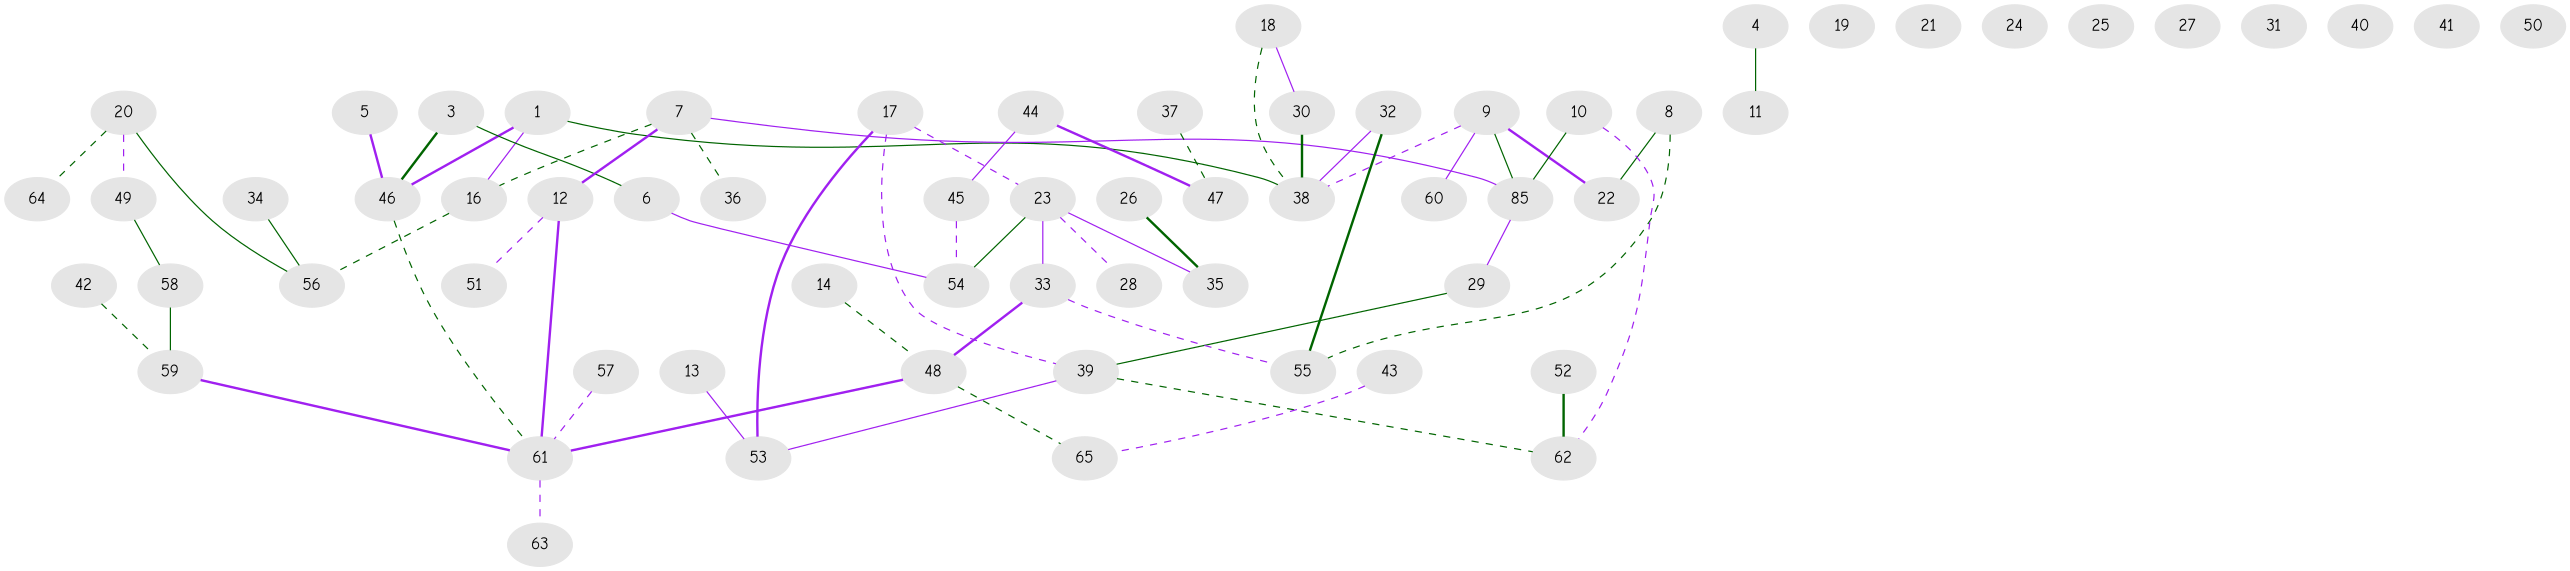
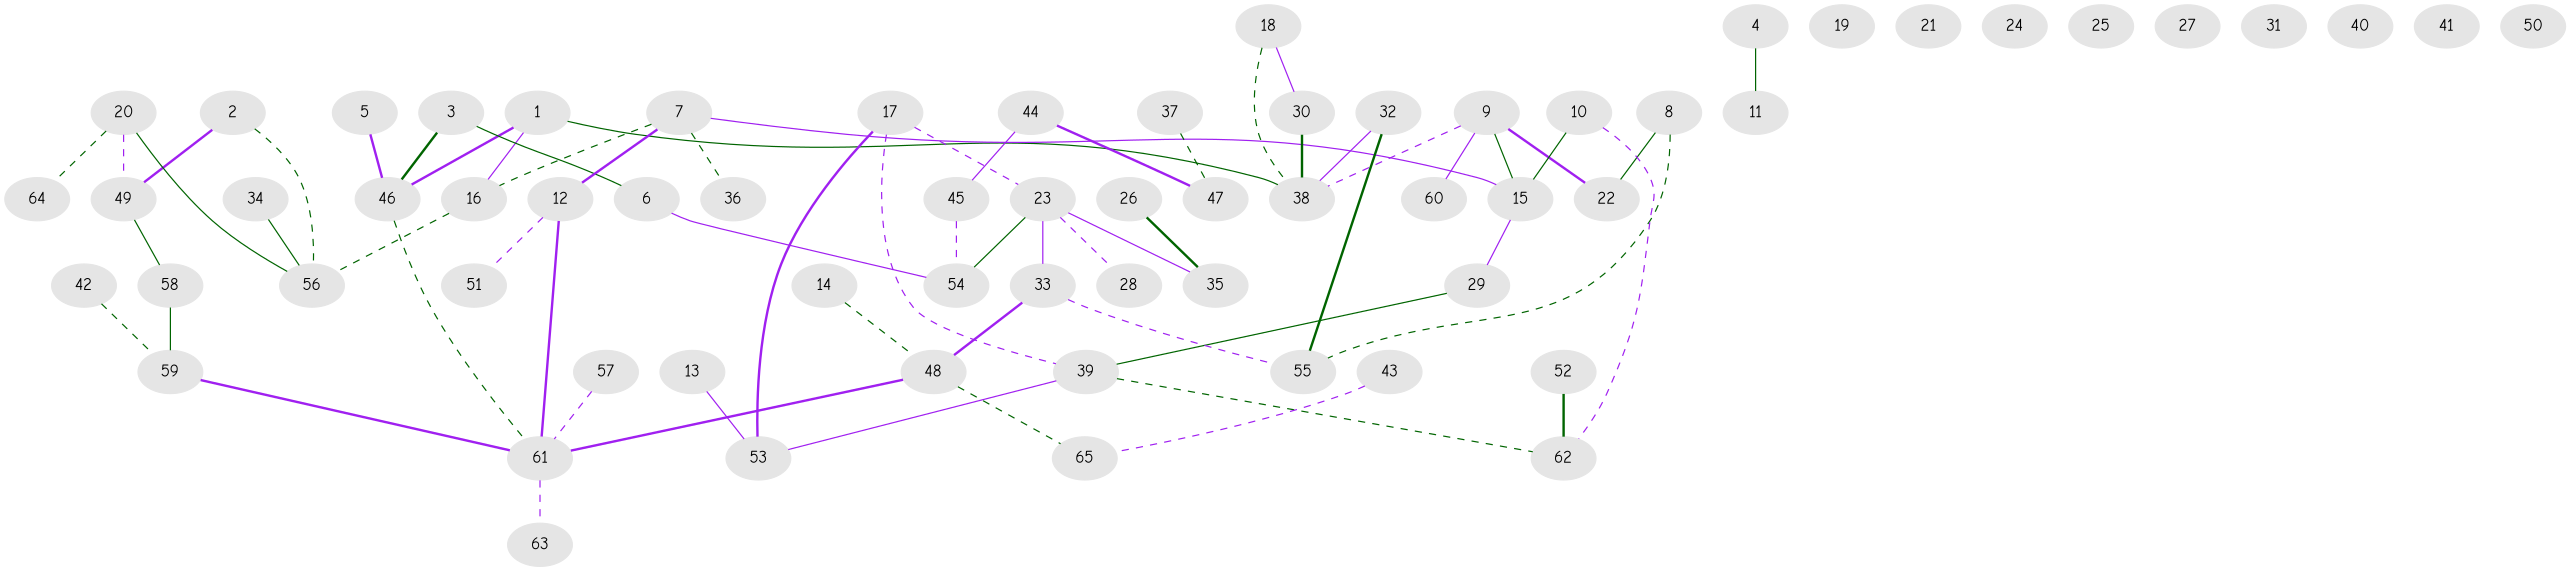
node "2": added
node "85": label "85" -> "15"
